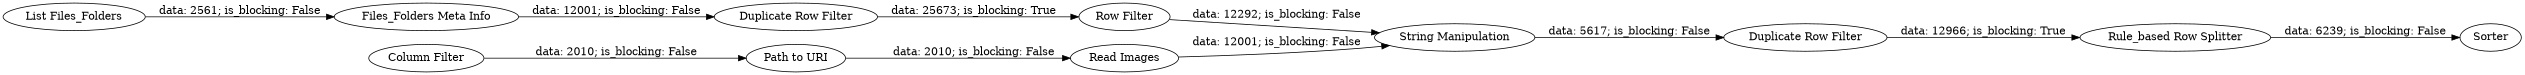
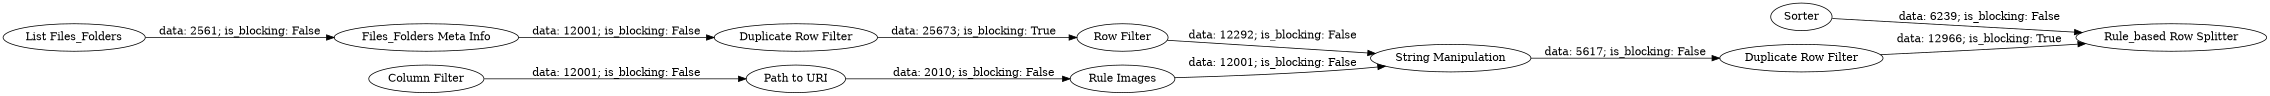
edge "Rule_based Row Splitter" -> "Sorter": reversed
edge "Column Filter" -> "Path to URI": label "data: 2010; is_blocking: False" -> "data: 12001; is_blocking: False"
node "Read Images": label "Read Images" -> "Rule Images"
